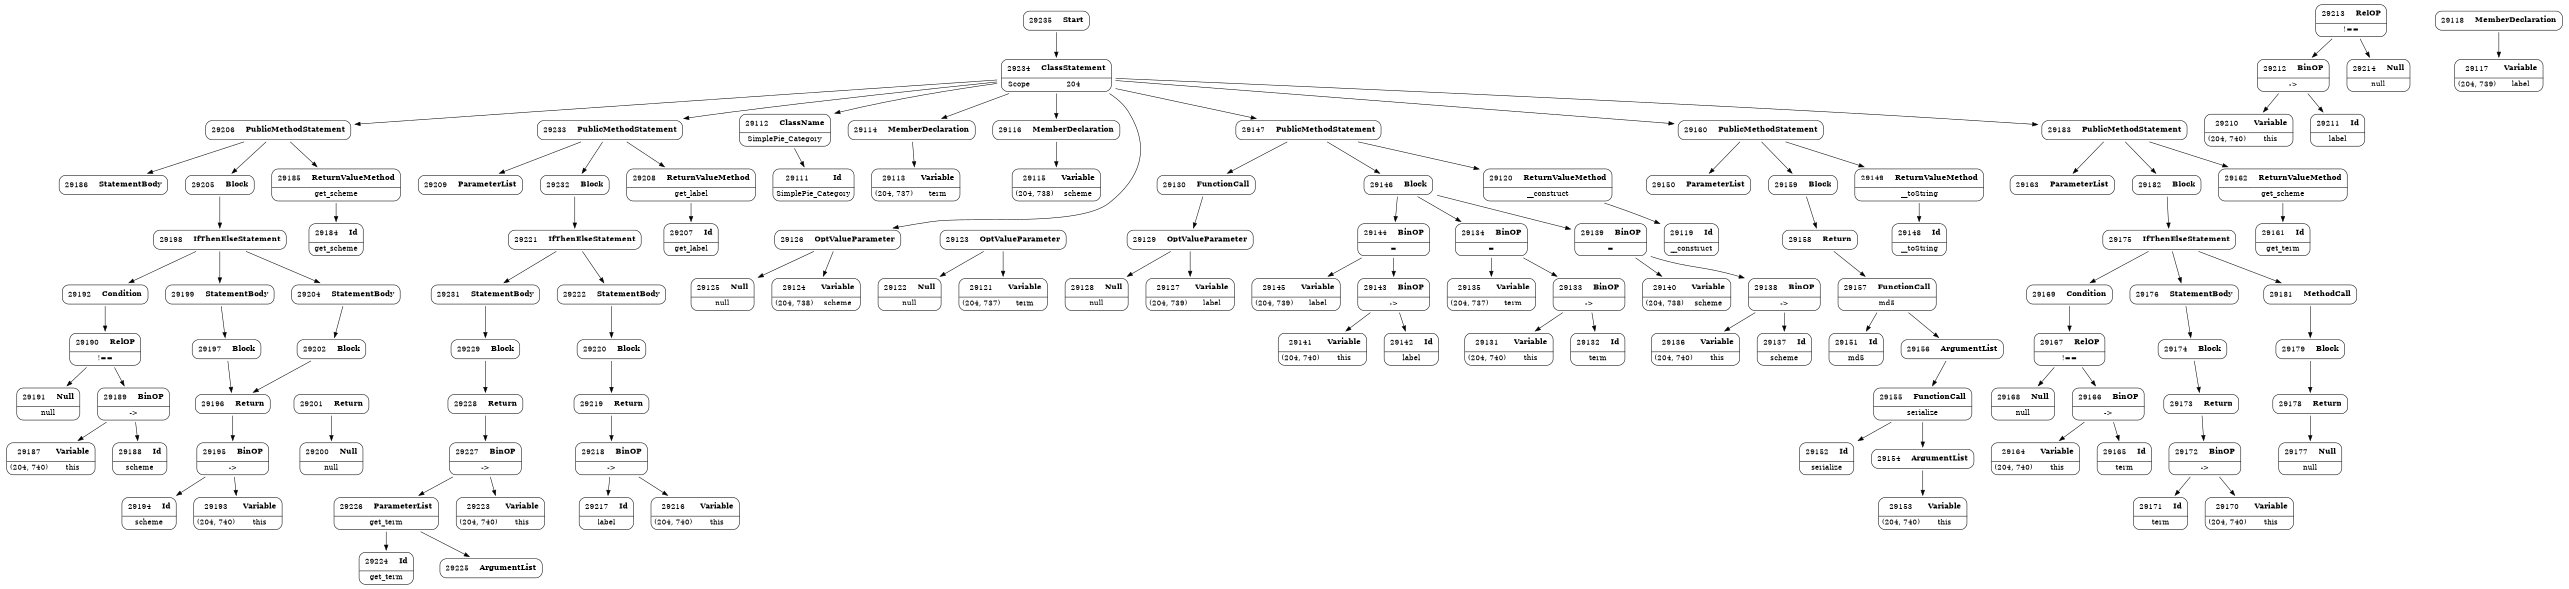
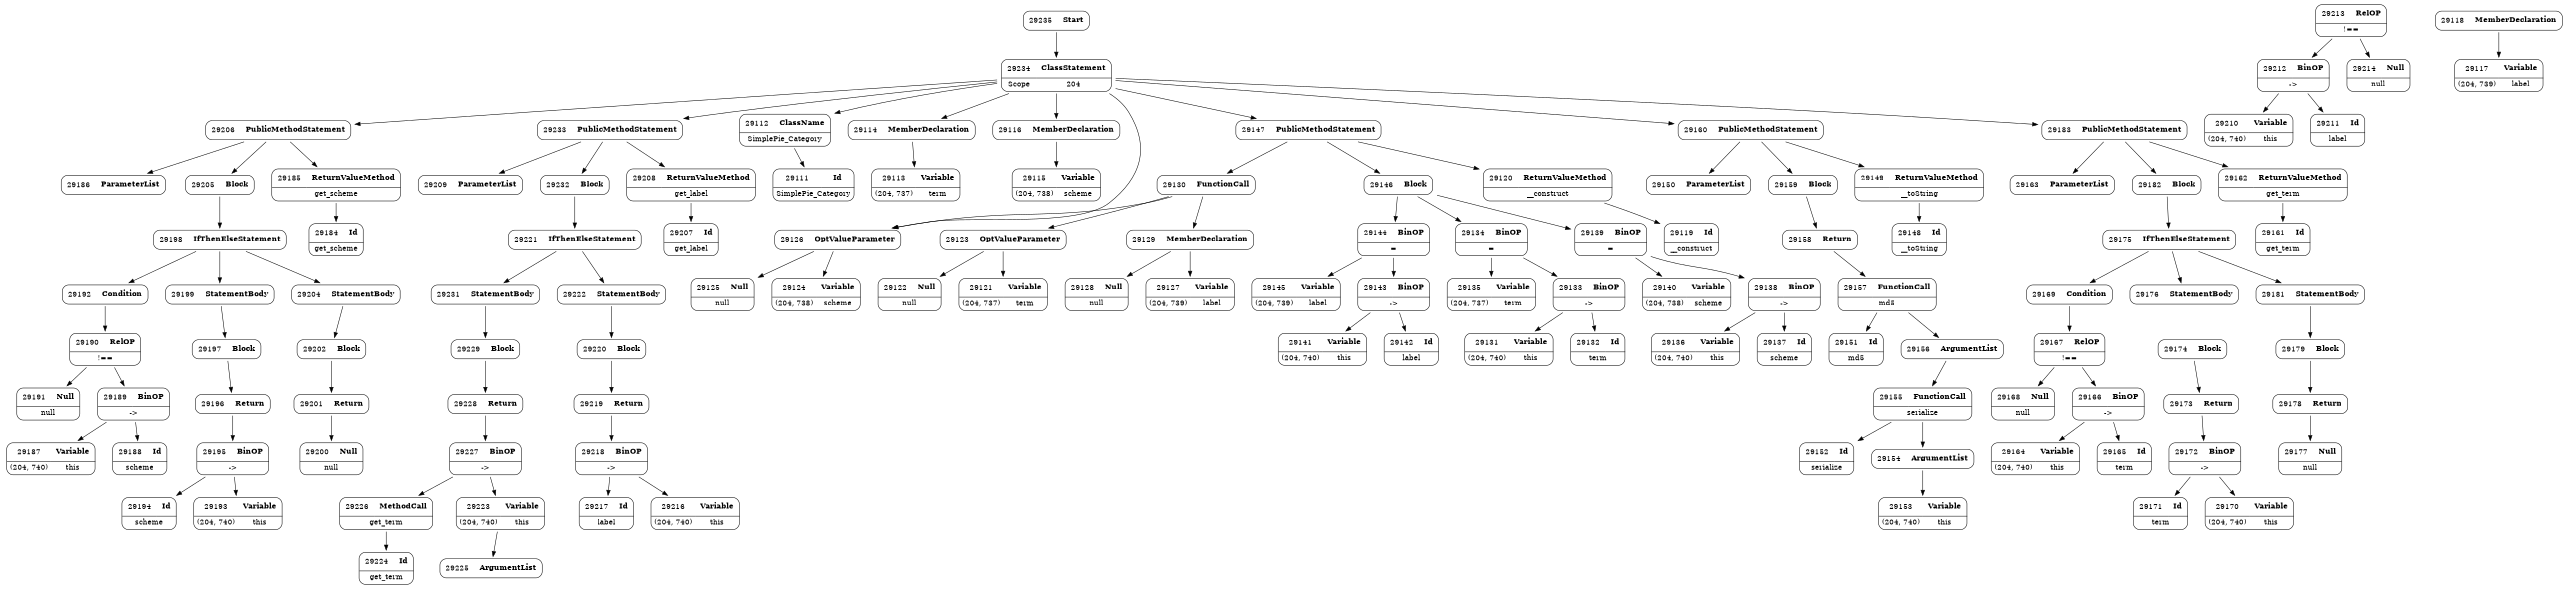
node "29186": text "StatementBody" -> "ParameterList"
node "29162": text "get_scheme" -> "get_term"
edge "29130" -> "29123": added
edge "29130" -> "29126": added
node "29129": text "OptValueParameter" -> "MemberDeclaration"
node "29181": text "MethodCall" -> "StatementBody"
edge "29176" -> "29174": removed
edge "29202" -> "29196": now "29202" -> "29201"
node "29226": text "ParameterList" -> "MethodCall"
edge "29226" -> "29225": now "29223" -> "29225"
